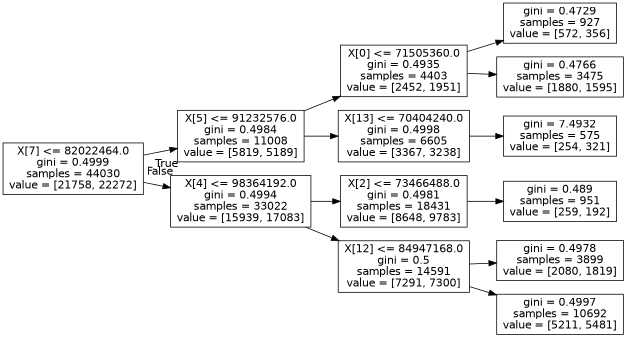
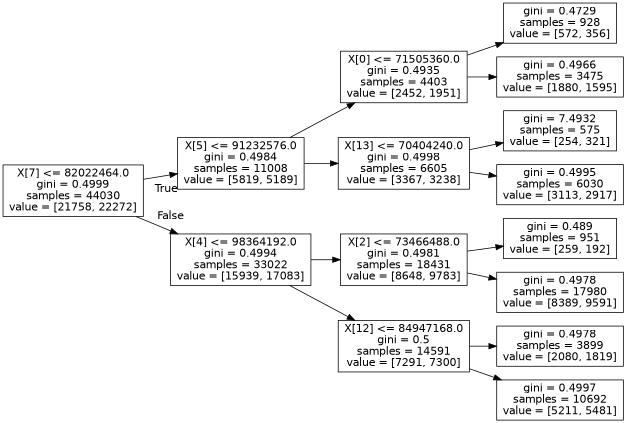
node "gini = 0.4729 samples = 927 value = [572, 356]": label "gini = 0.4729 samples = 927 value = [572, 356]" -> "gini = 0.4729 samples = 928 value = [572, 356]"
node "gini = 0.4766 samples = 3475 value = [1880, 1595]": label "gini = 0.4766 samples = 3475 value = [1880, 1595]" -> "gini = 0.4966 samples = 3475 value = [1880, 1595]"
node "gini = 0.4995 samples = 6030 value = [3113, 2917]": added
node "gini = 0.4978 samples = 17980 value = [8389, 9591]": added
